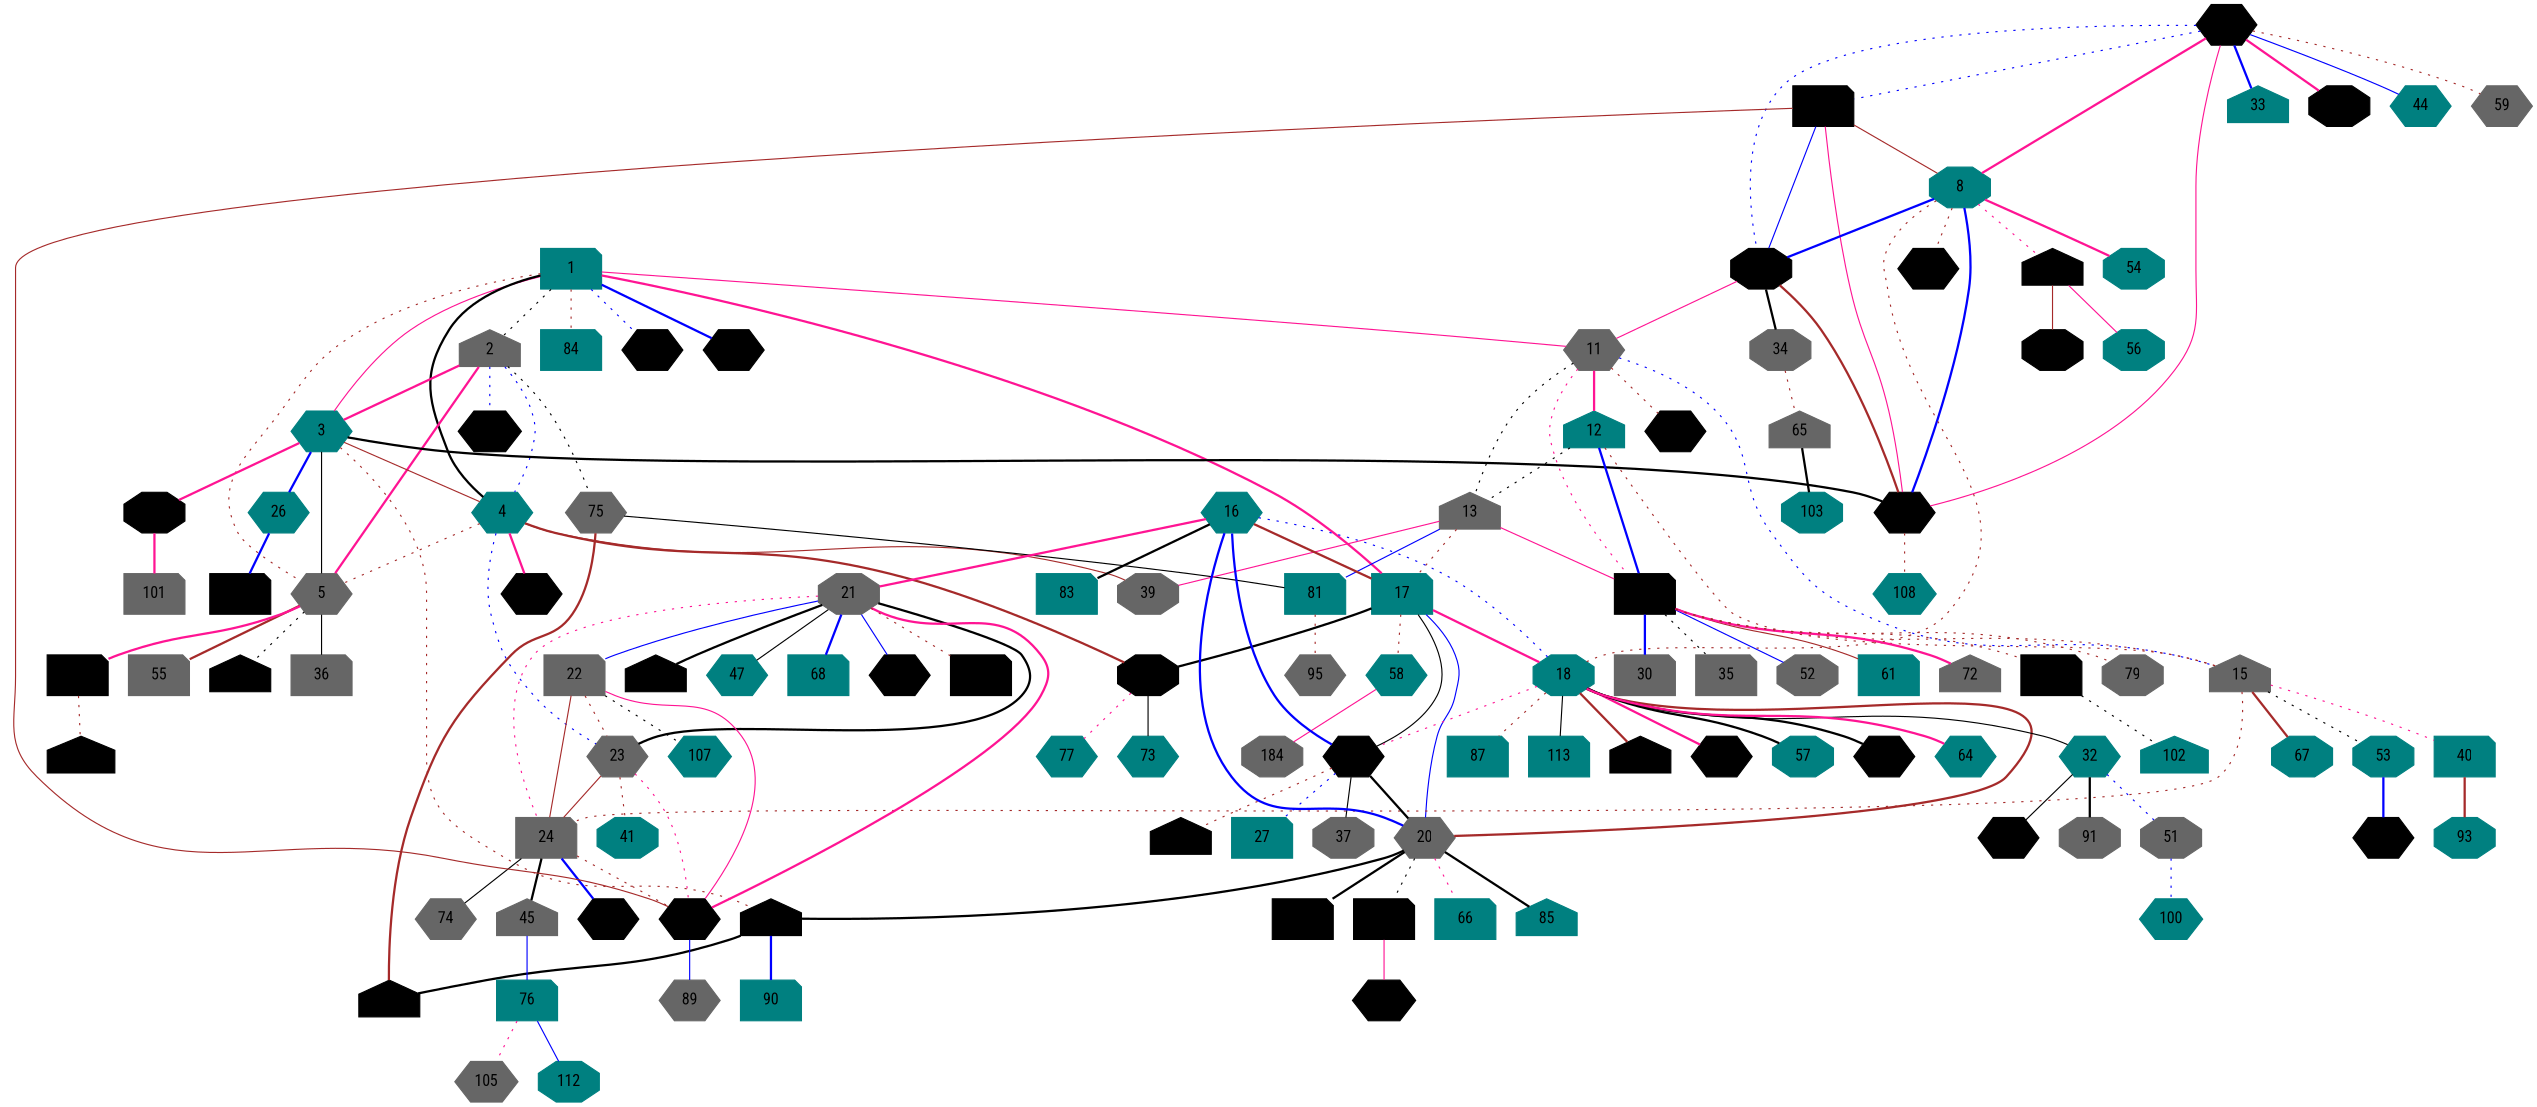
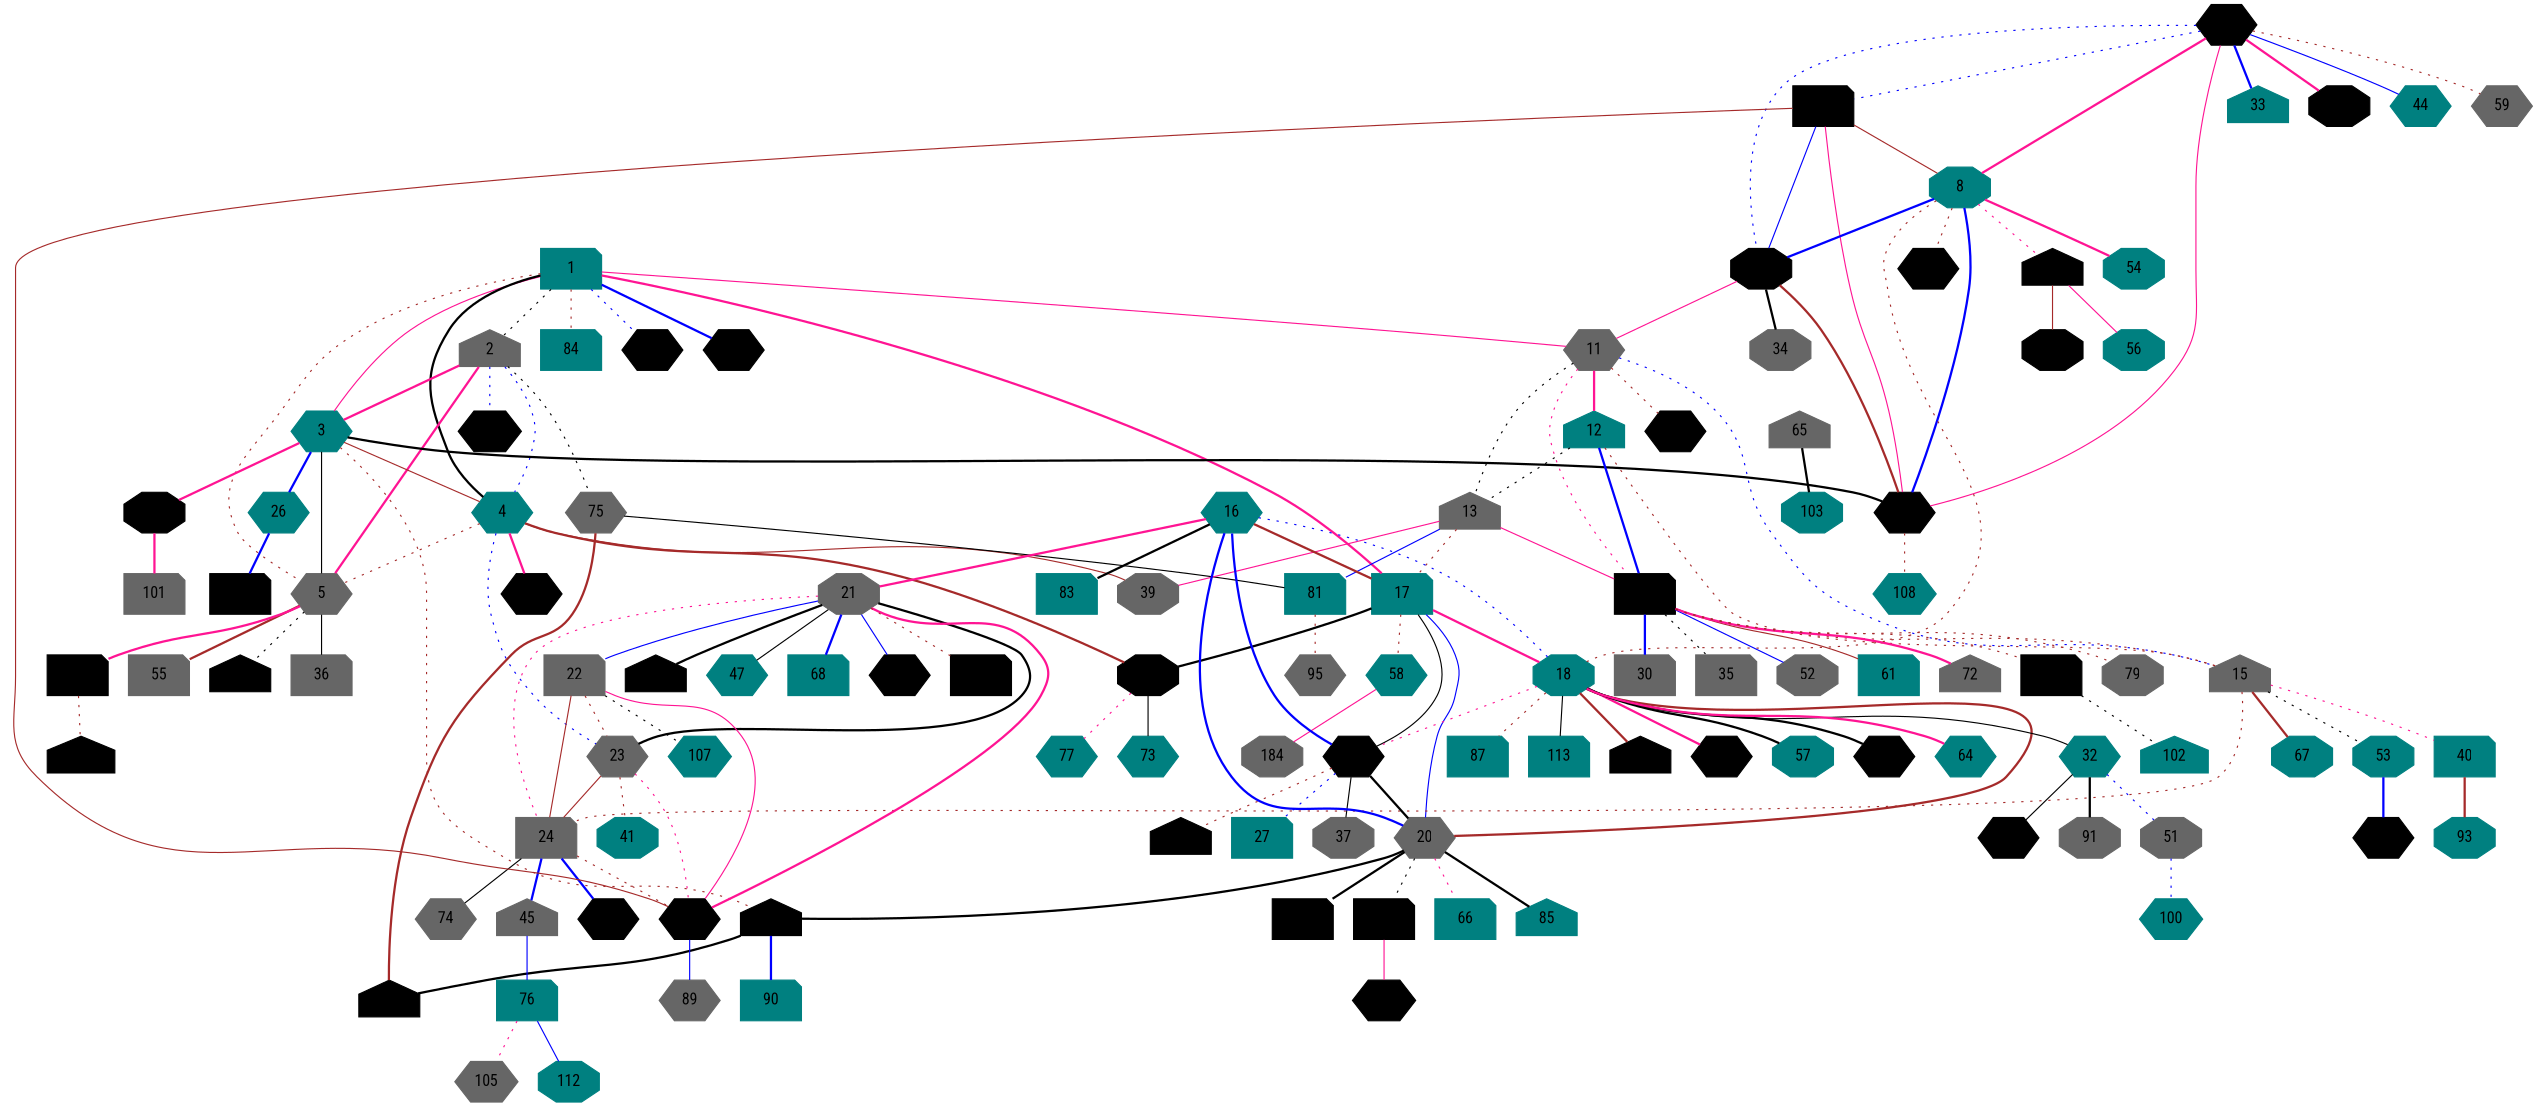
edge "34" -- "65": removed
edge "24" -- "45": color black -> blue
